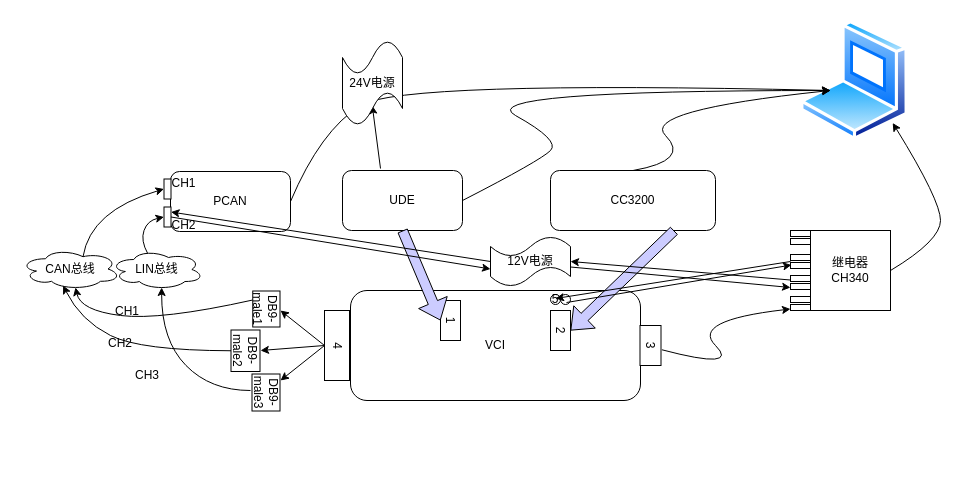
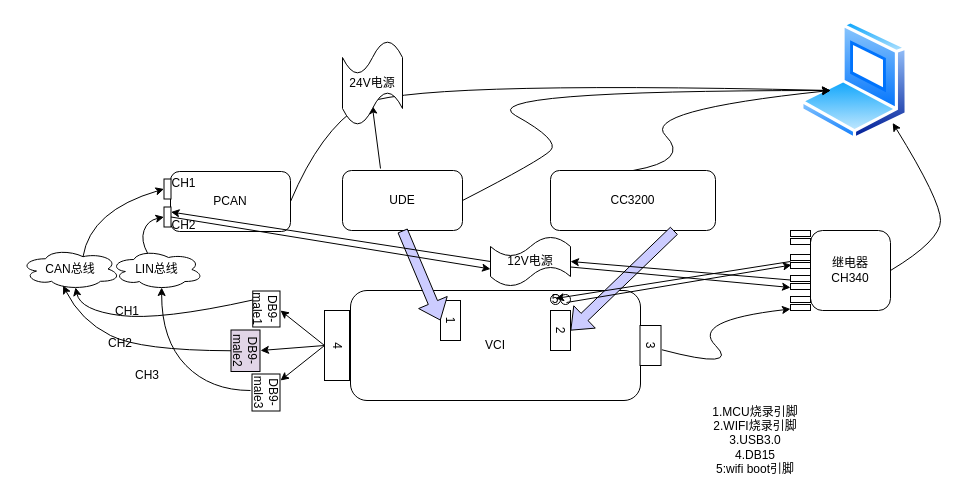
node "继电器 CH340": shape rectangle -> rounded rectangle
node "DB9-male2": fillcolor #ffffff -> #e1d5e7
node "1.MCU烧录引脚 2.WIFI烧录引脚 3.USB3.0 4.DB15 5:wifi boot引脚": added
